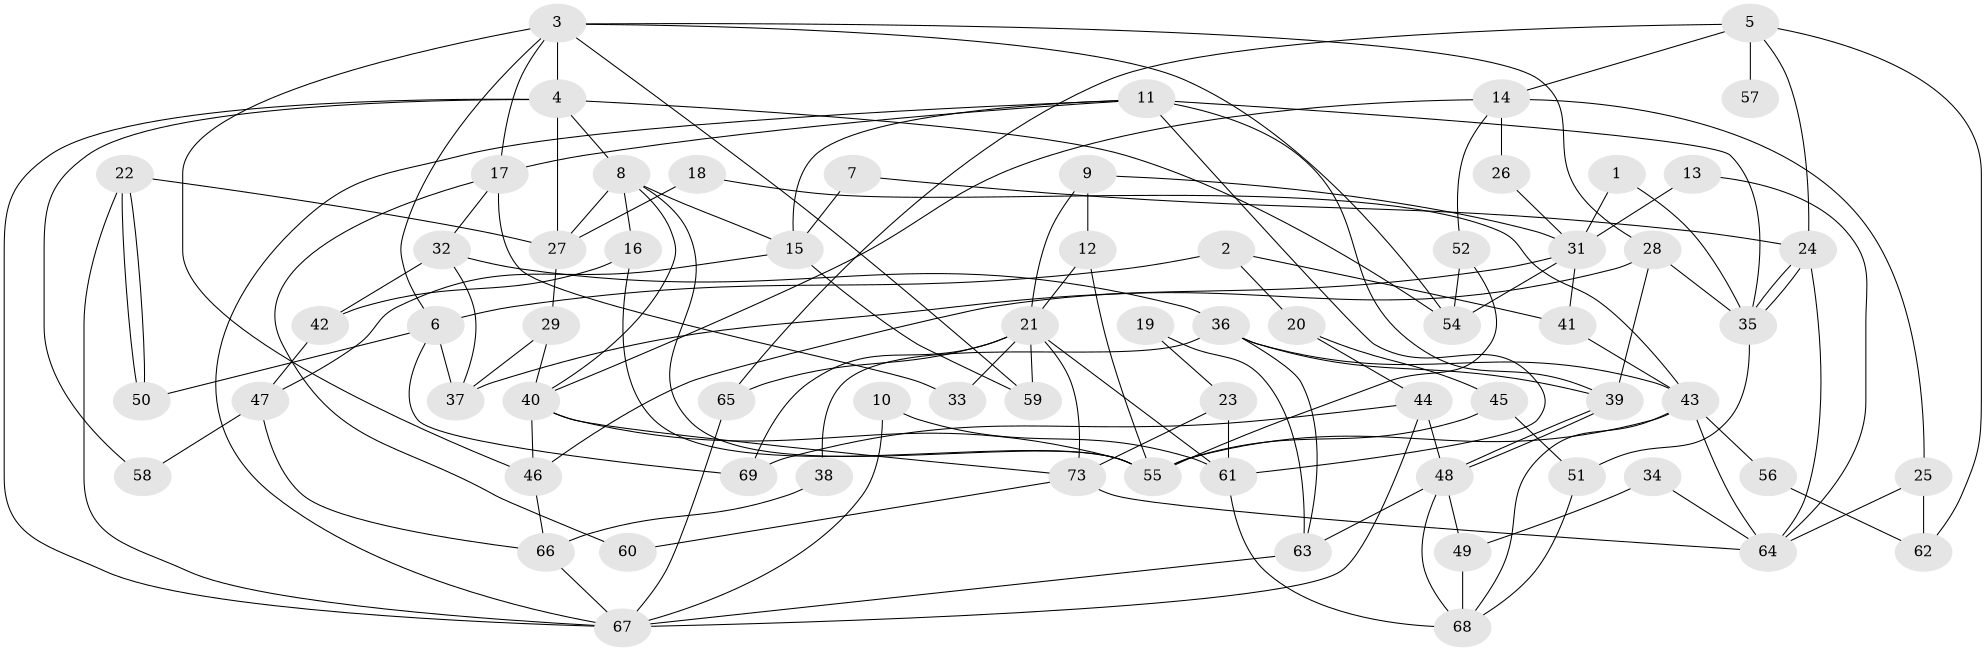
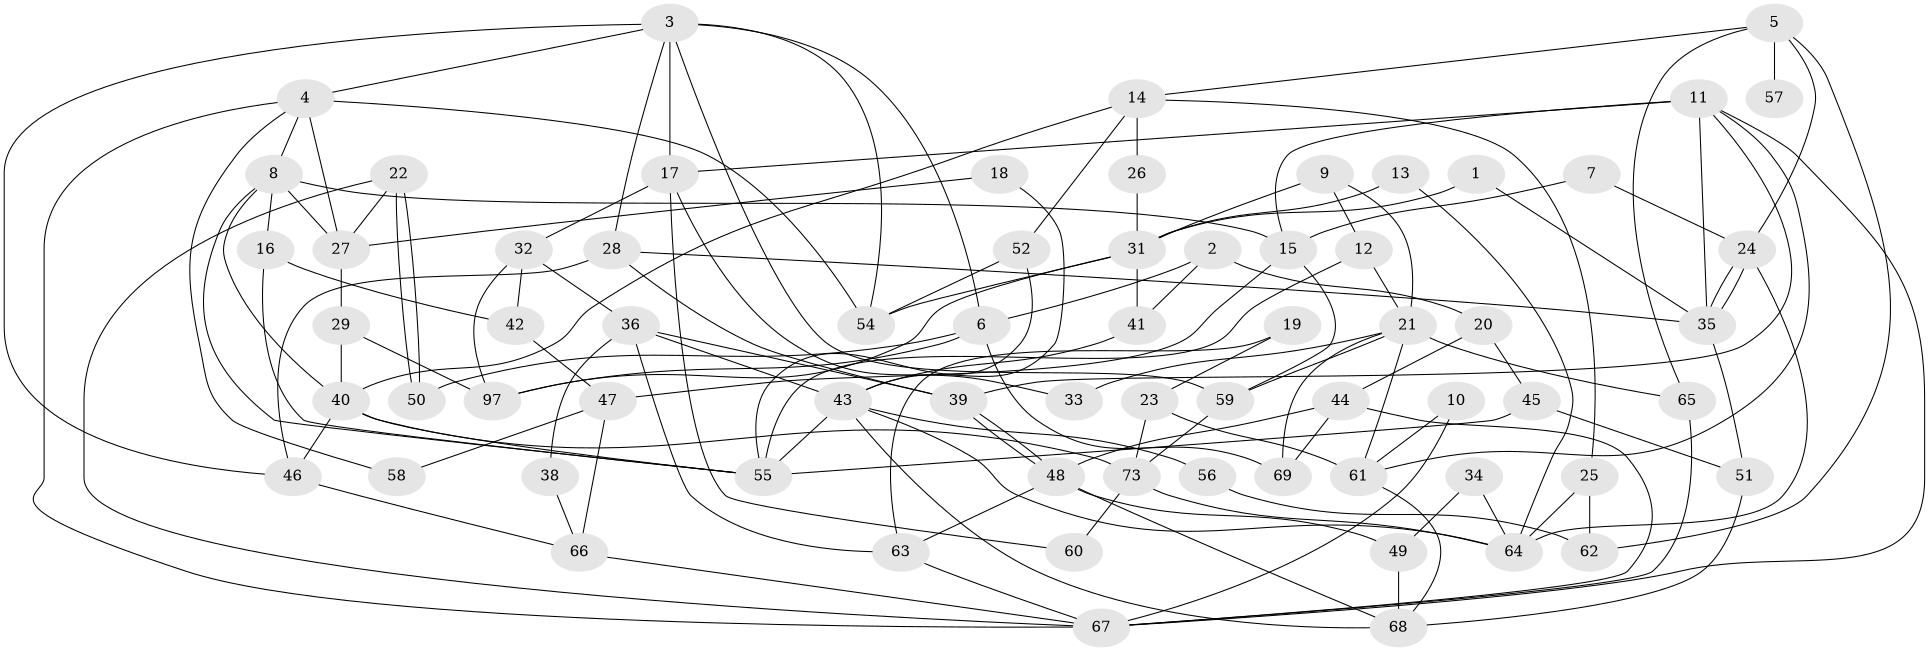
edge "21" -- "73": now "59" -- "73"
node "37": label "37" -> "97"
